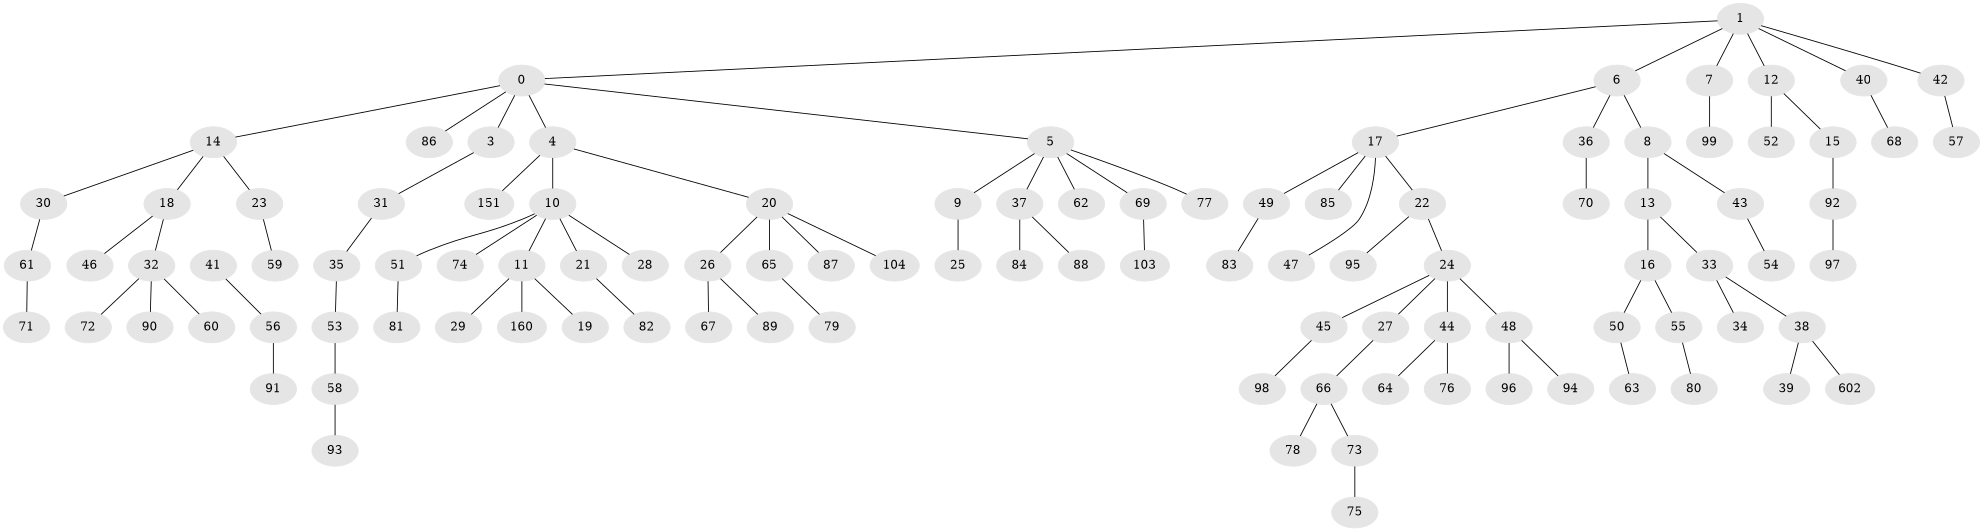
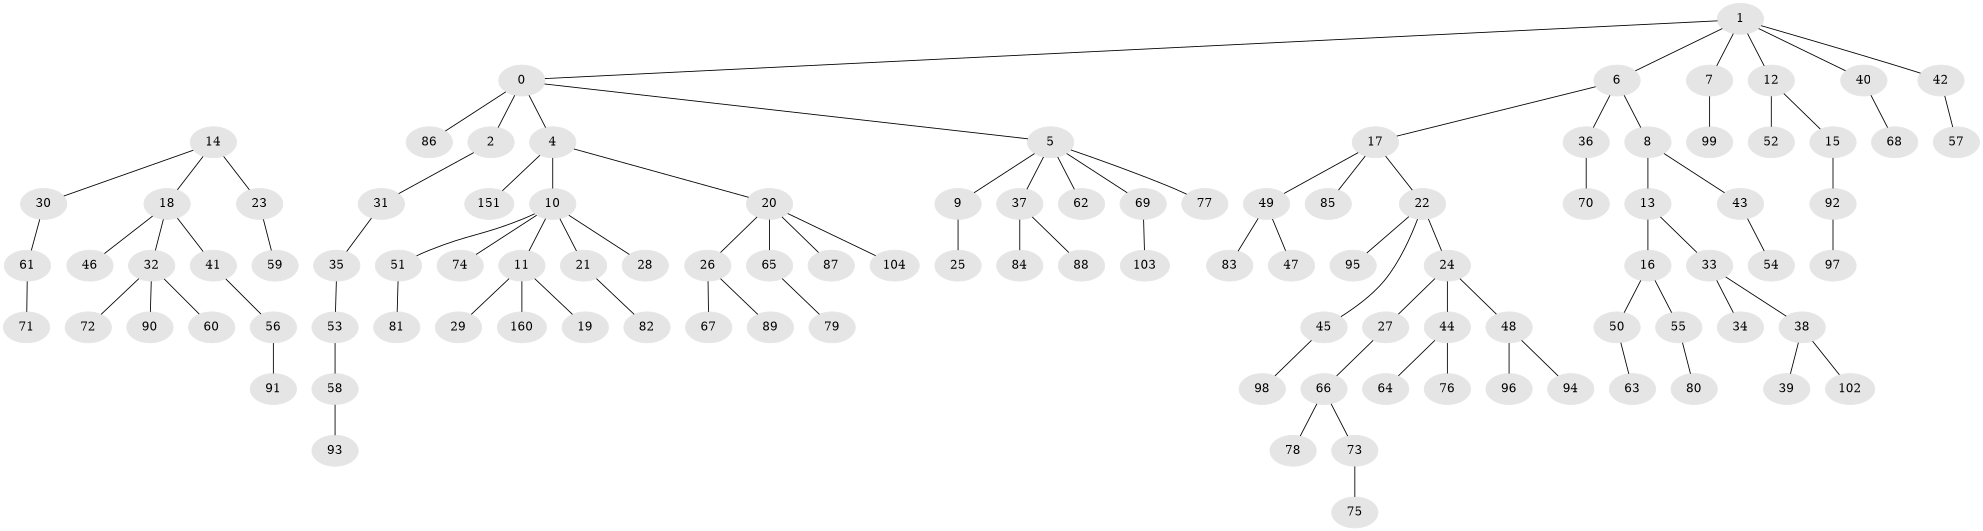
edge "0" -- "14": removed
node "3": label "3" -> "2"
edge "17" -- "47": now "49" -- "47"
edge "18" -- "41": added
edge "24" -- "45": now "22" -- "45"
node "602": label "602" -> "102"
